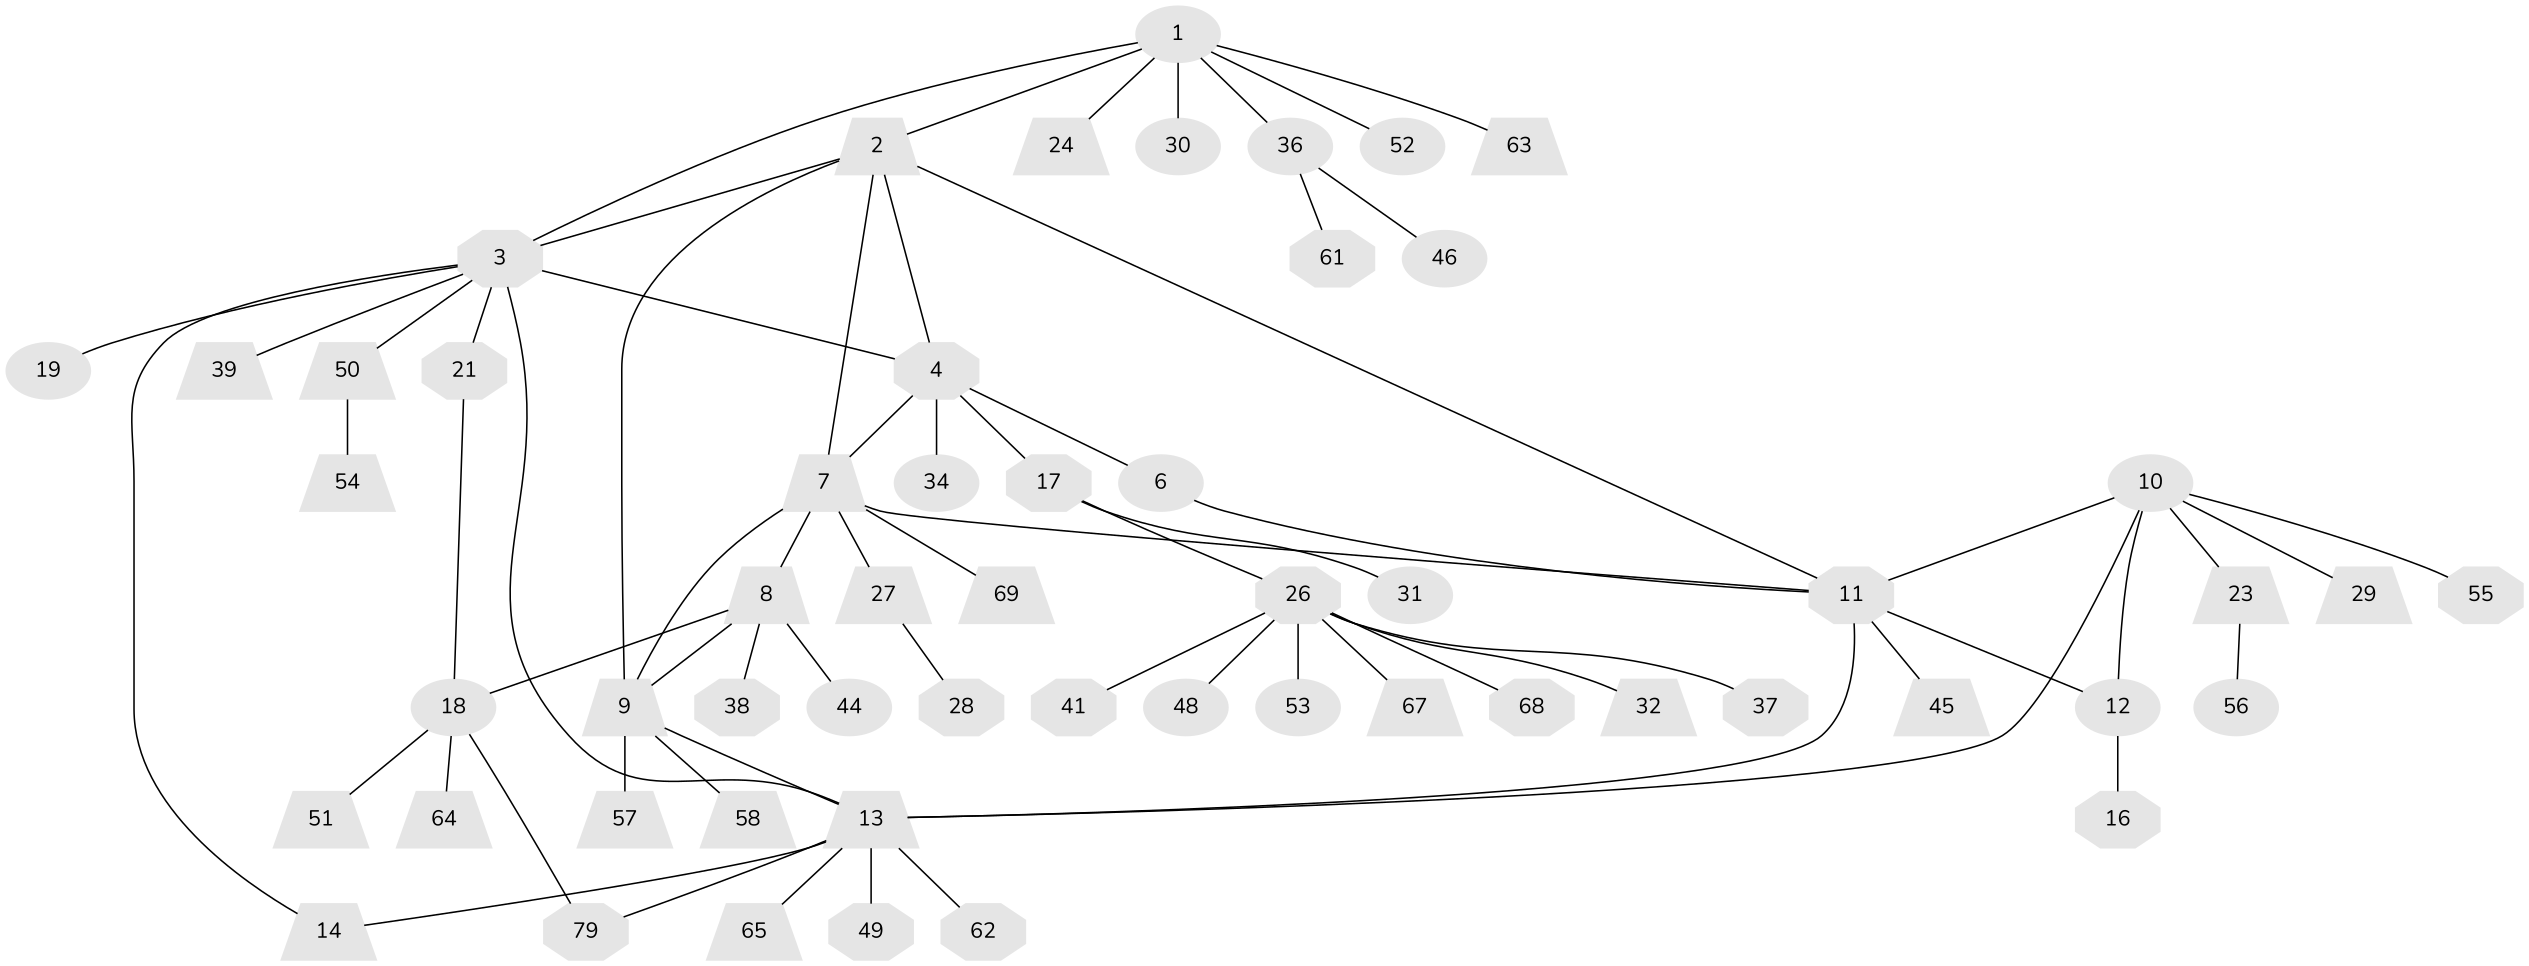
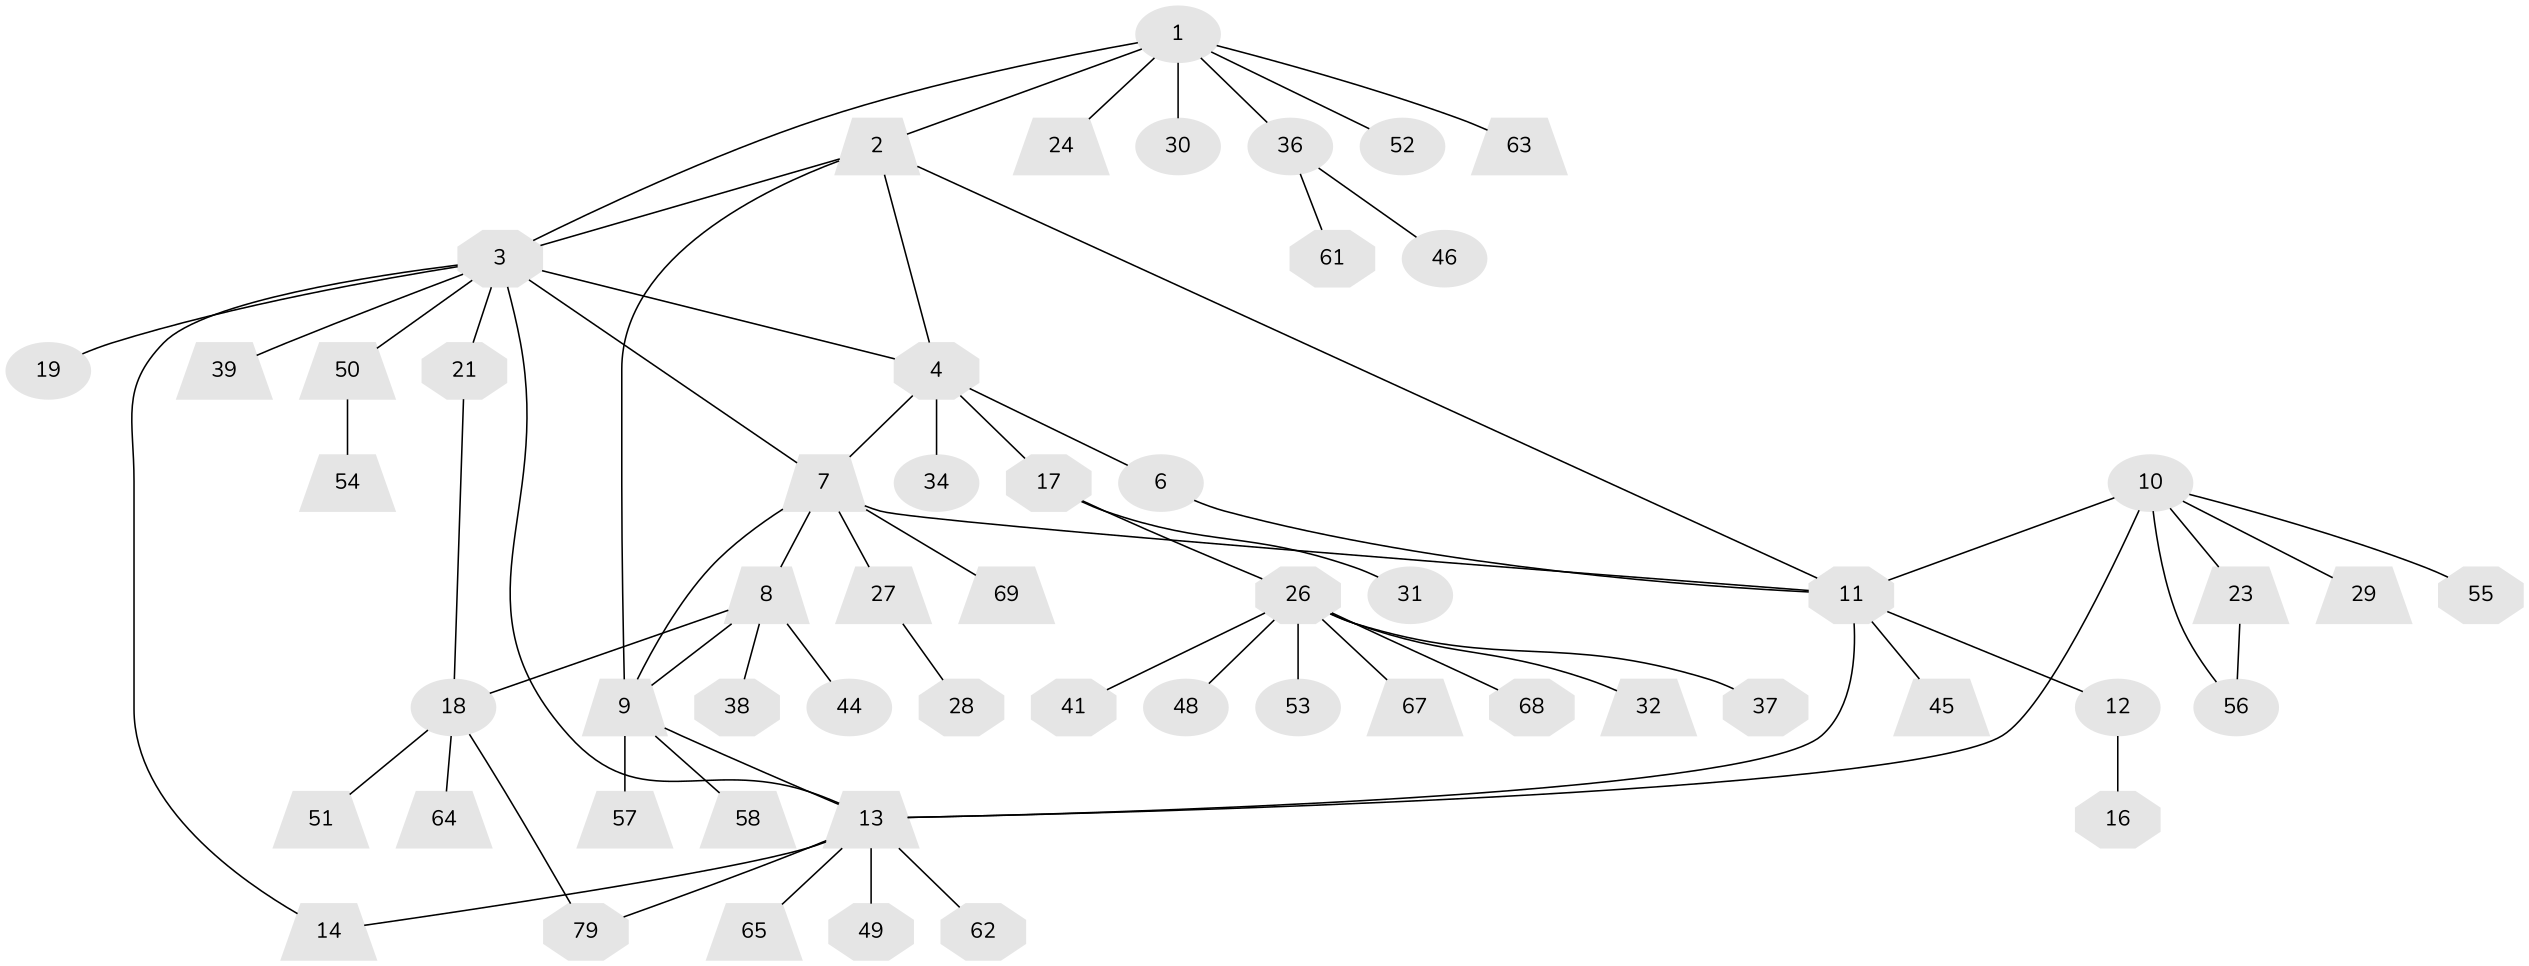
edge "2" -- "7": now "3" -- "7"
edge "10" -- "12": now "10" -- "56"
